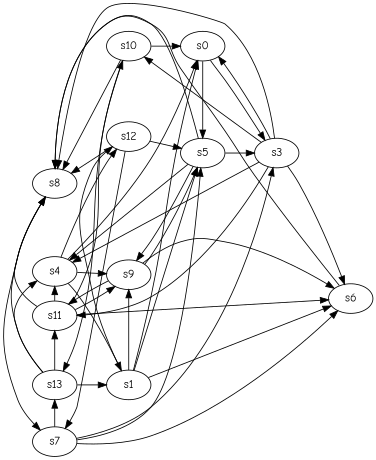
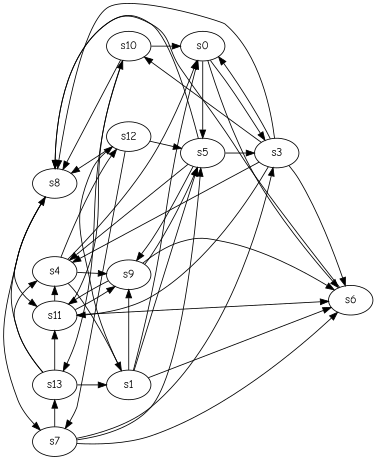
edge "s0" -> "s6": added
edge "s11" -> "s8": reversed
